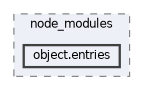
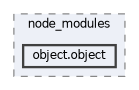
node "object.entries": label "object.entries" -> "object.object"
